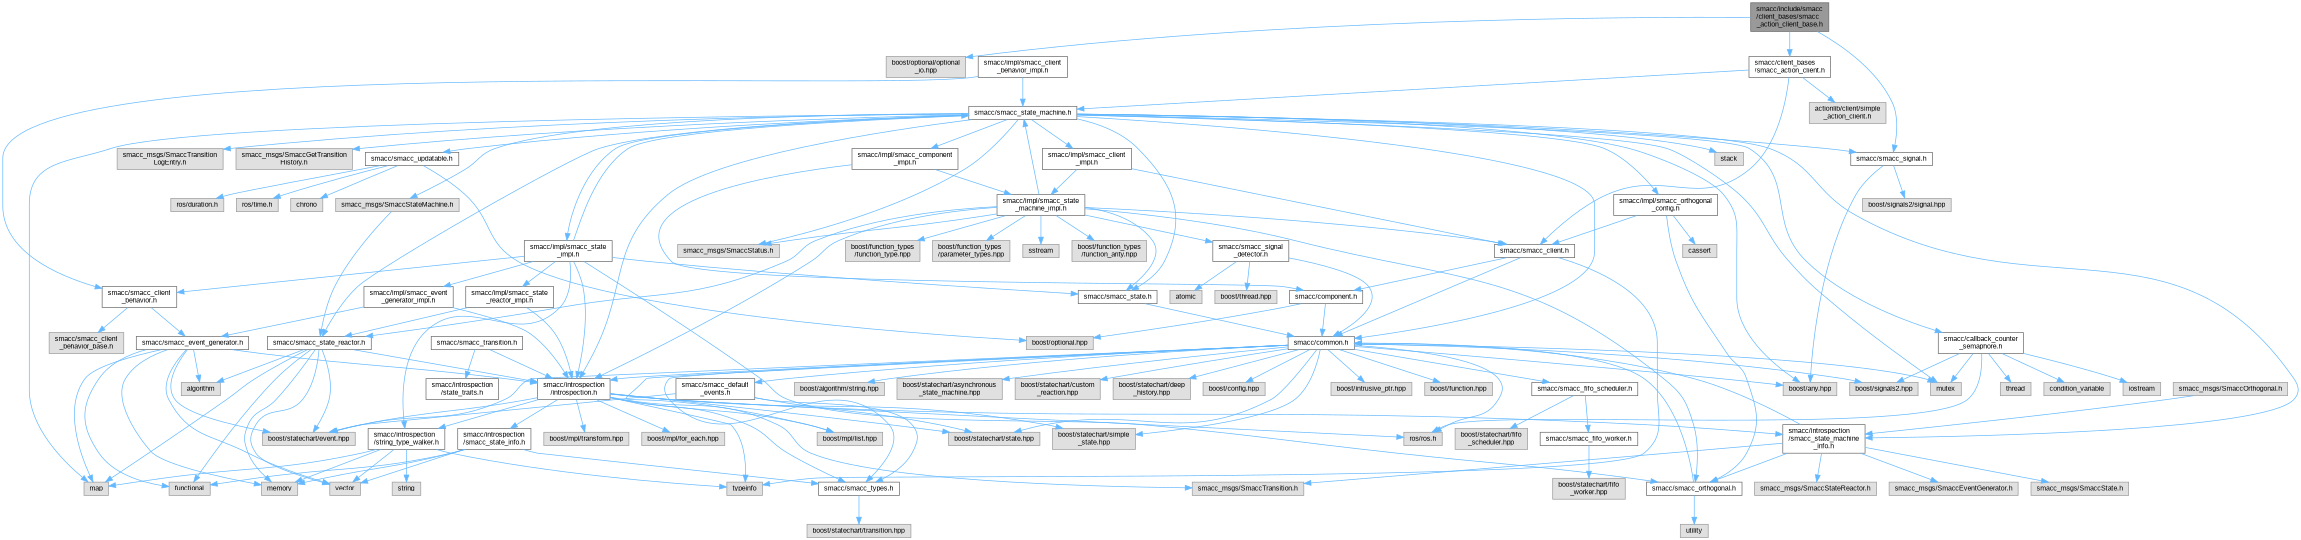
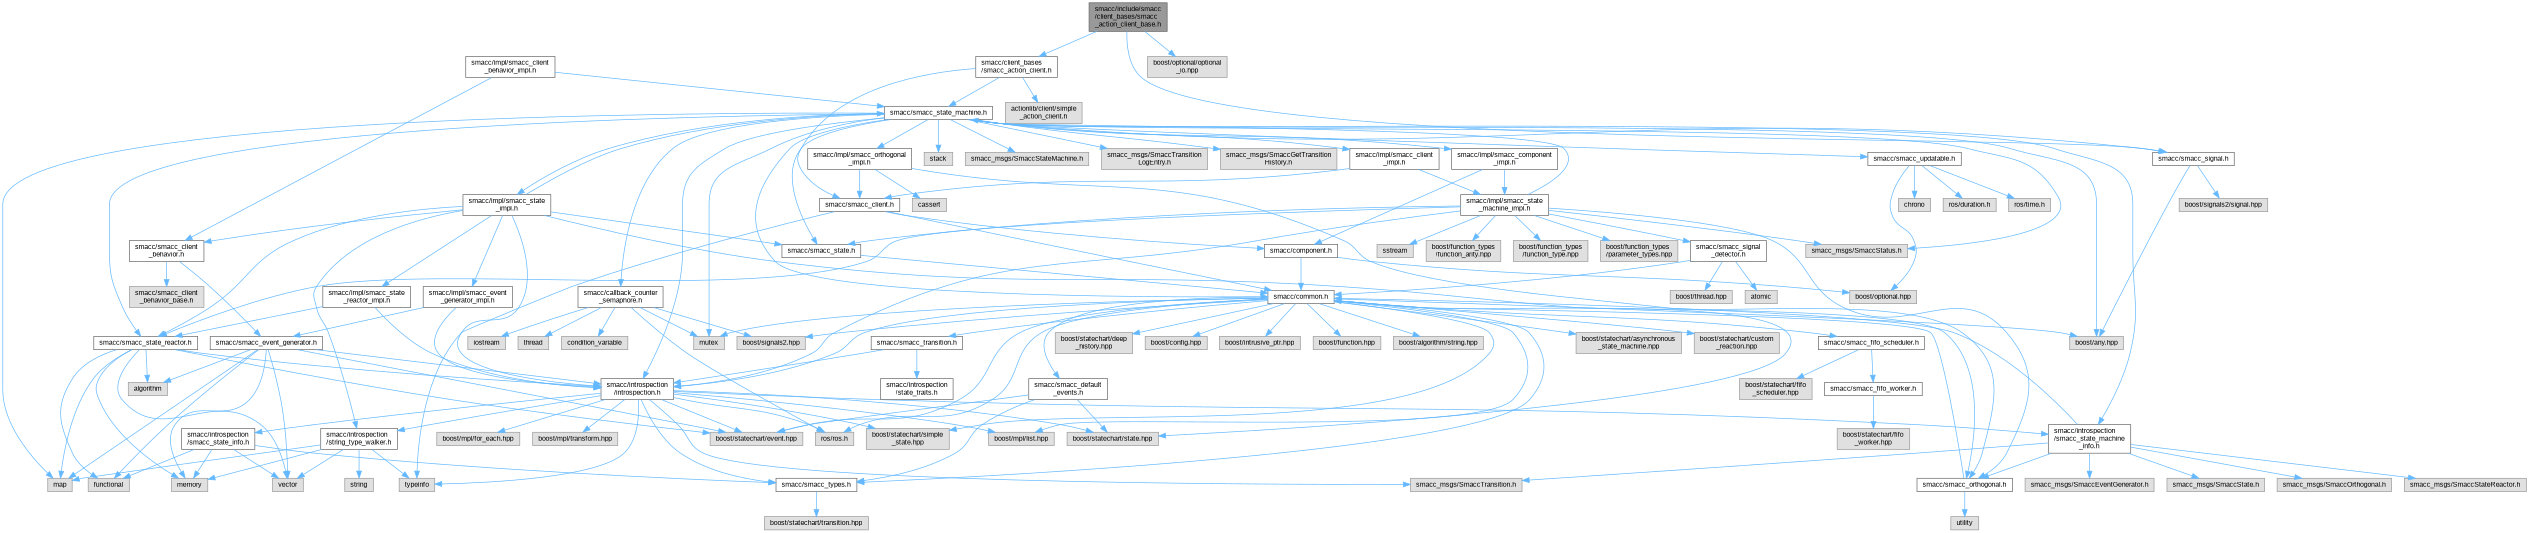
node "smacc/impl/smacc_orthogonal _config.h": label "smacc/impl/smacc_orthogonal _config.h" -> "smacc/impl/smacc_orthogonal _impl.h"
edge "smacc/impl/smacc_state _machine_impl.h" -> "smacc/smacc_client.h": removed
edge "smacc_msgs/SmaccStateMachine.h" -> "smacc/smacc_state_reactor.h": now "smacc/impl/smacc_state _impl.h" -> "smacc/smacc_state_reactor.h"
edge "smacc/common.h" -> "smacc/smacc_transition.h": added
edge "smacc_msgs/SmaccOrthogonal.h" -> "smacc/introspection /smacc_state_machine _info.h": reversed
